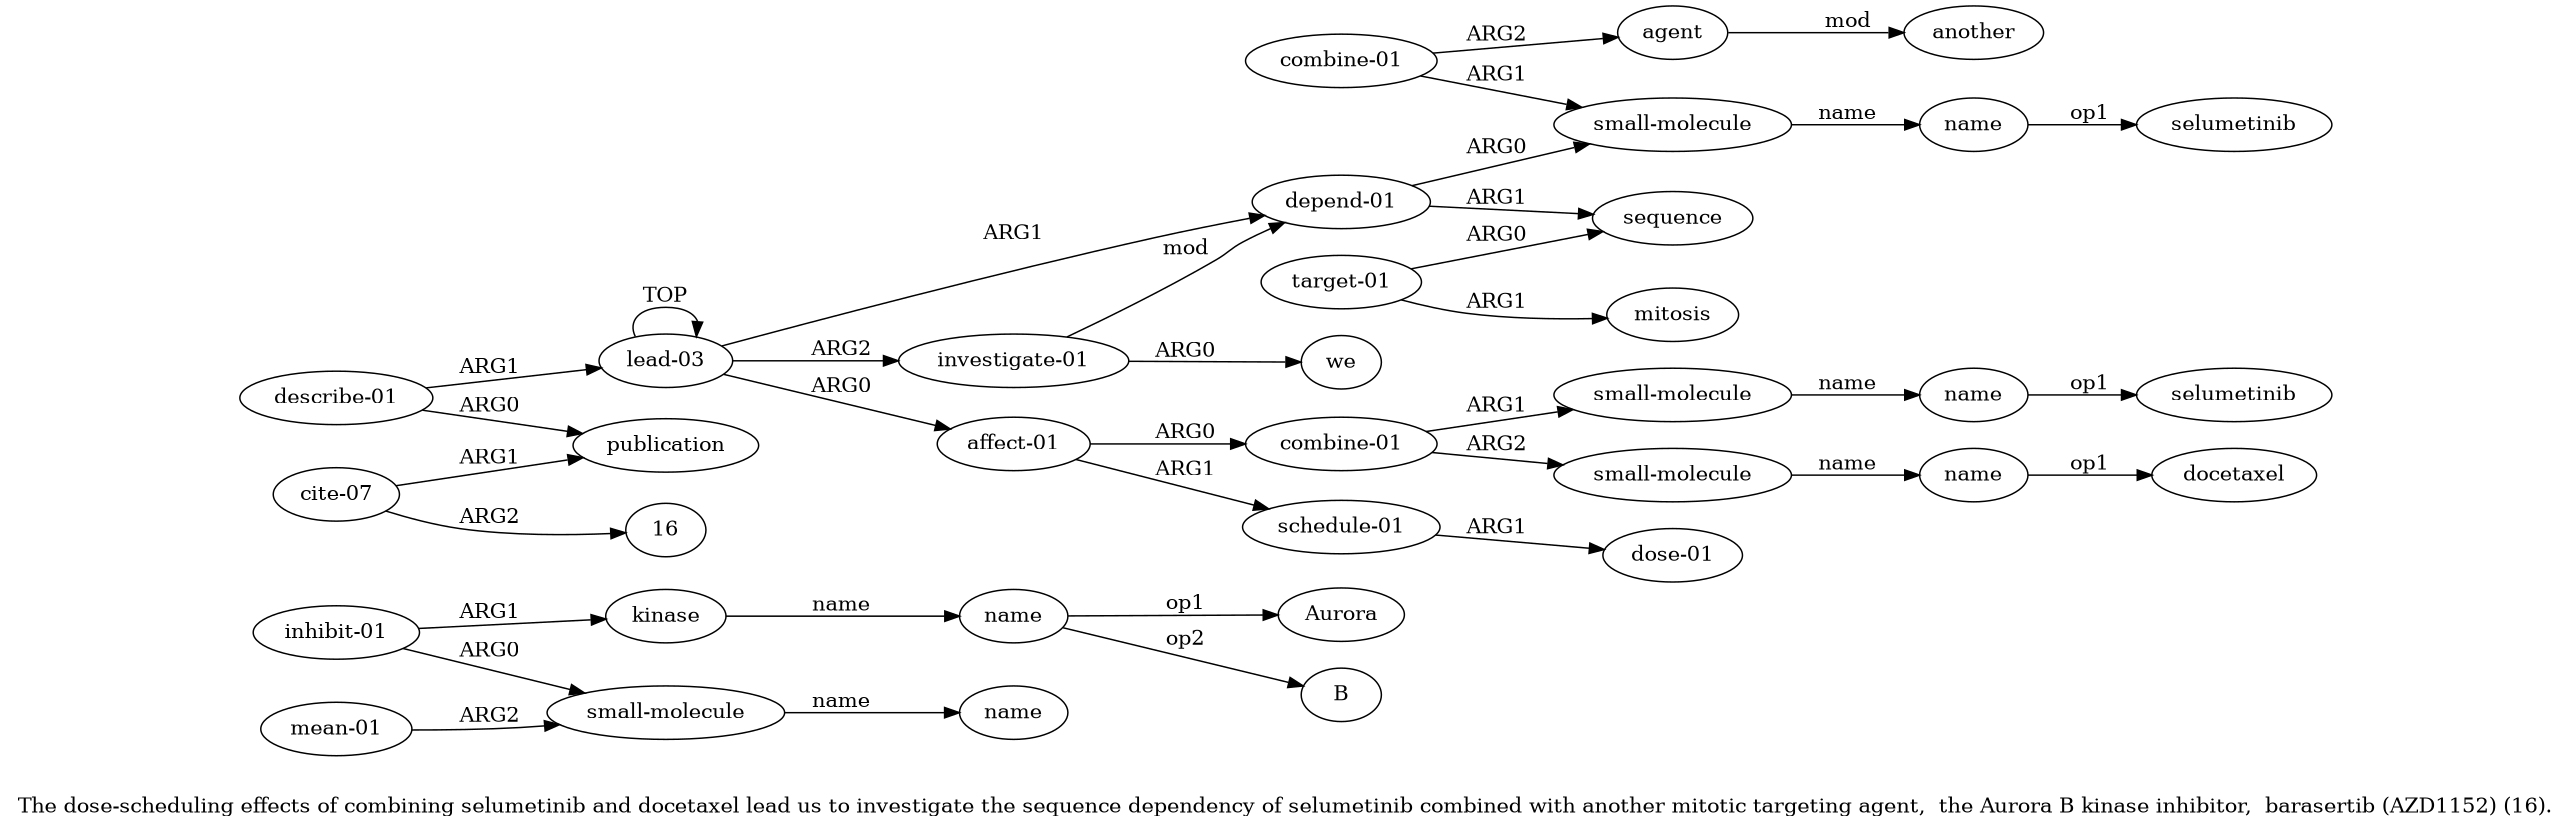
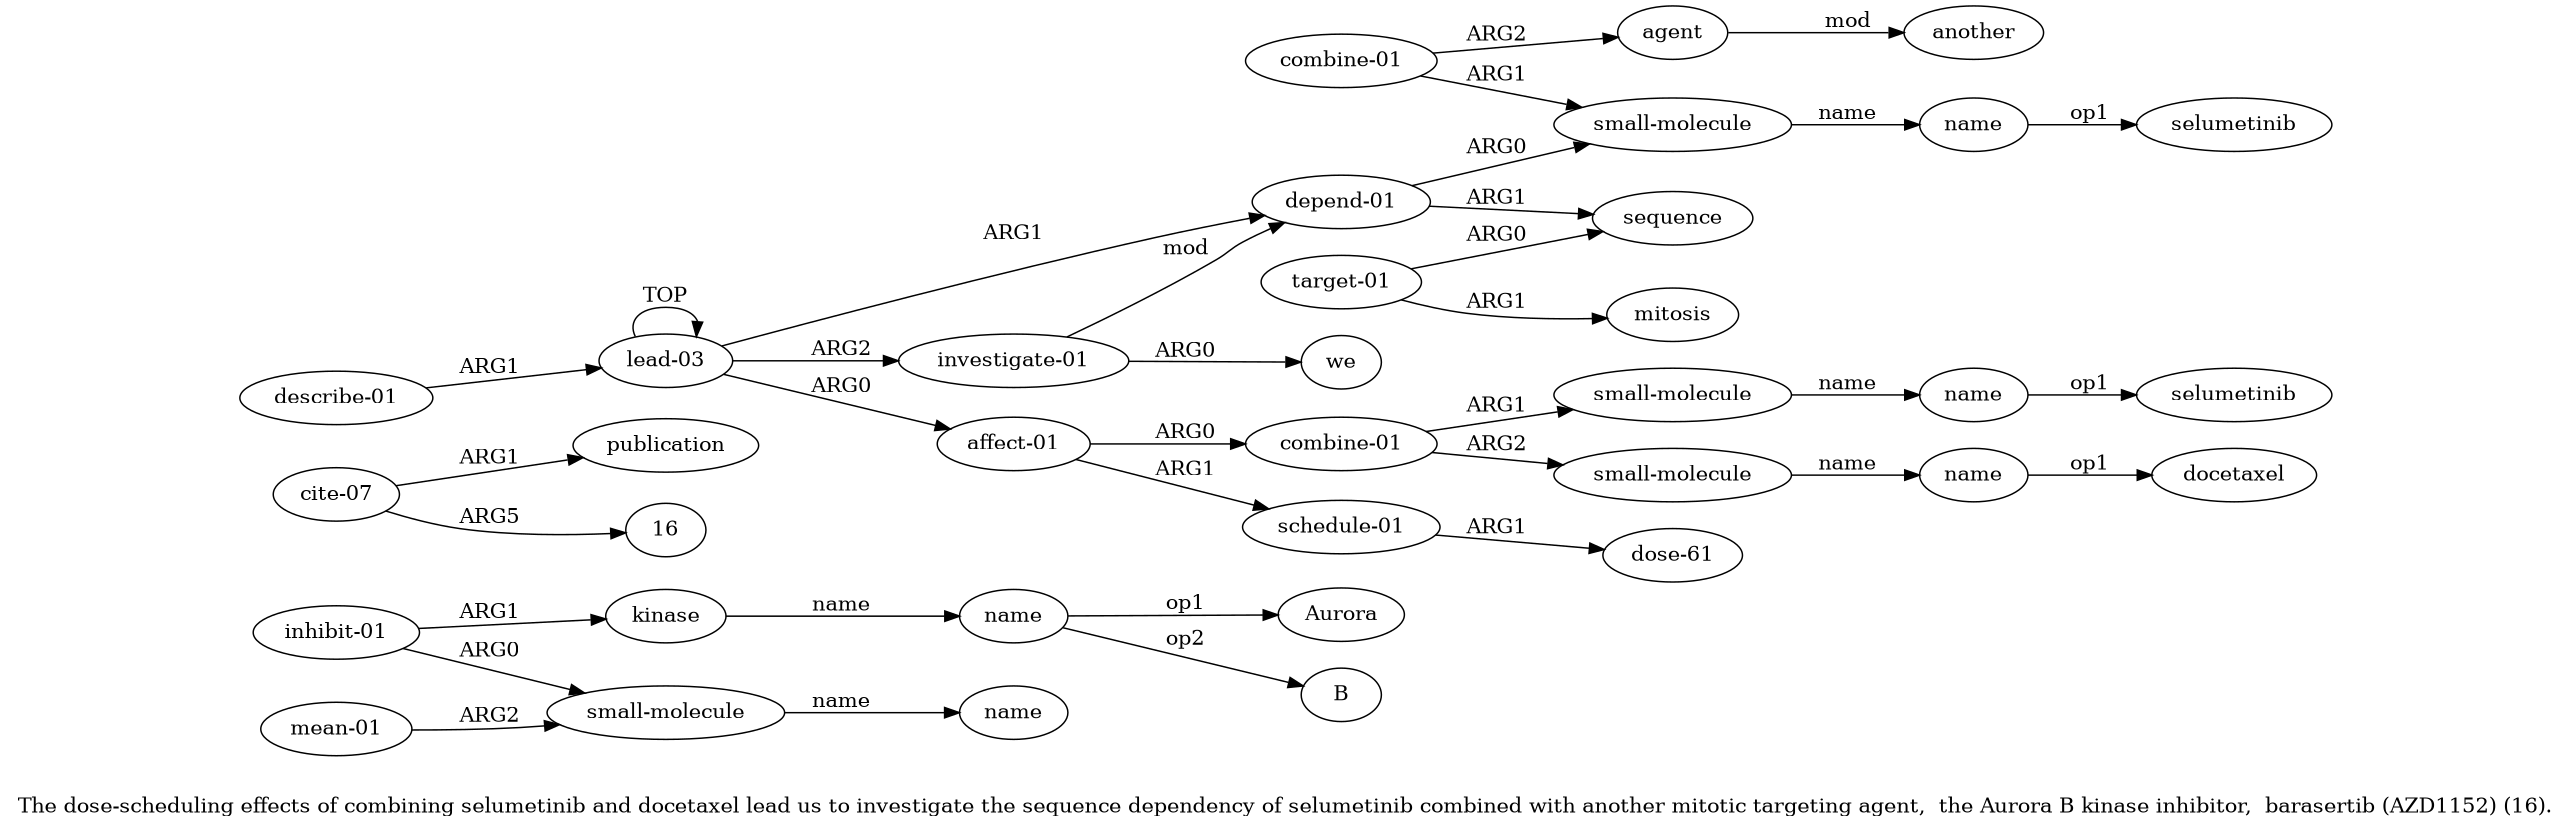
edge "describe-01" -> "publication": removed, label "ARG0"
edge "cite-07" -> "16": label "ARG2" -> "ARG5"
node "dose-01": label "dose-01" -> "dose-61"
